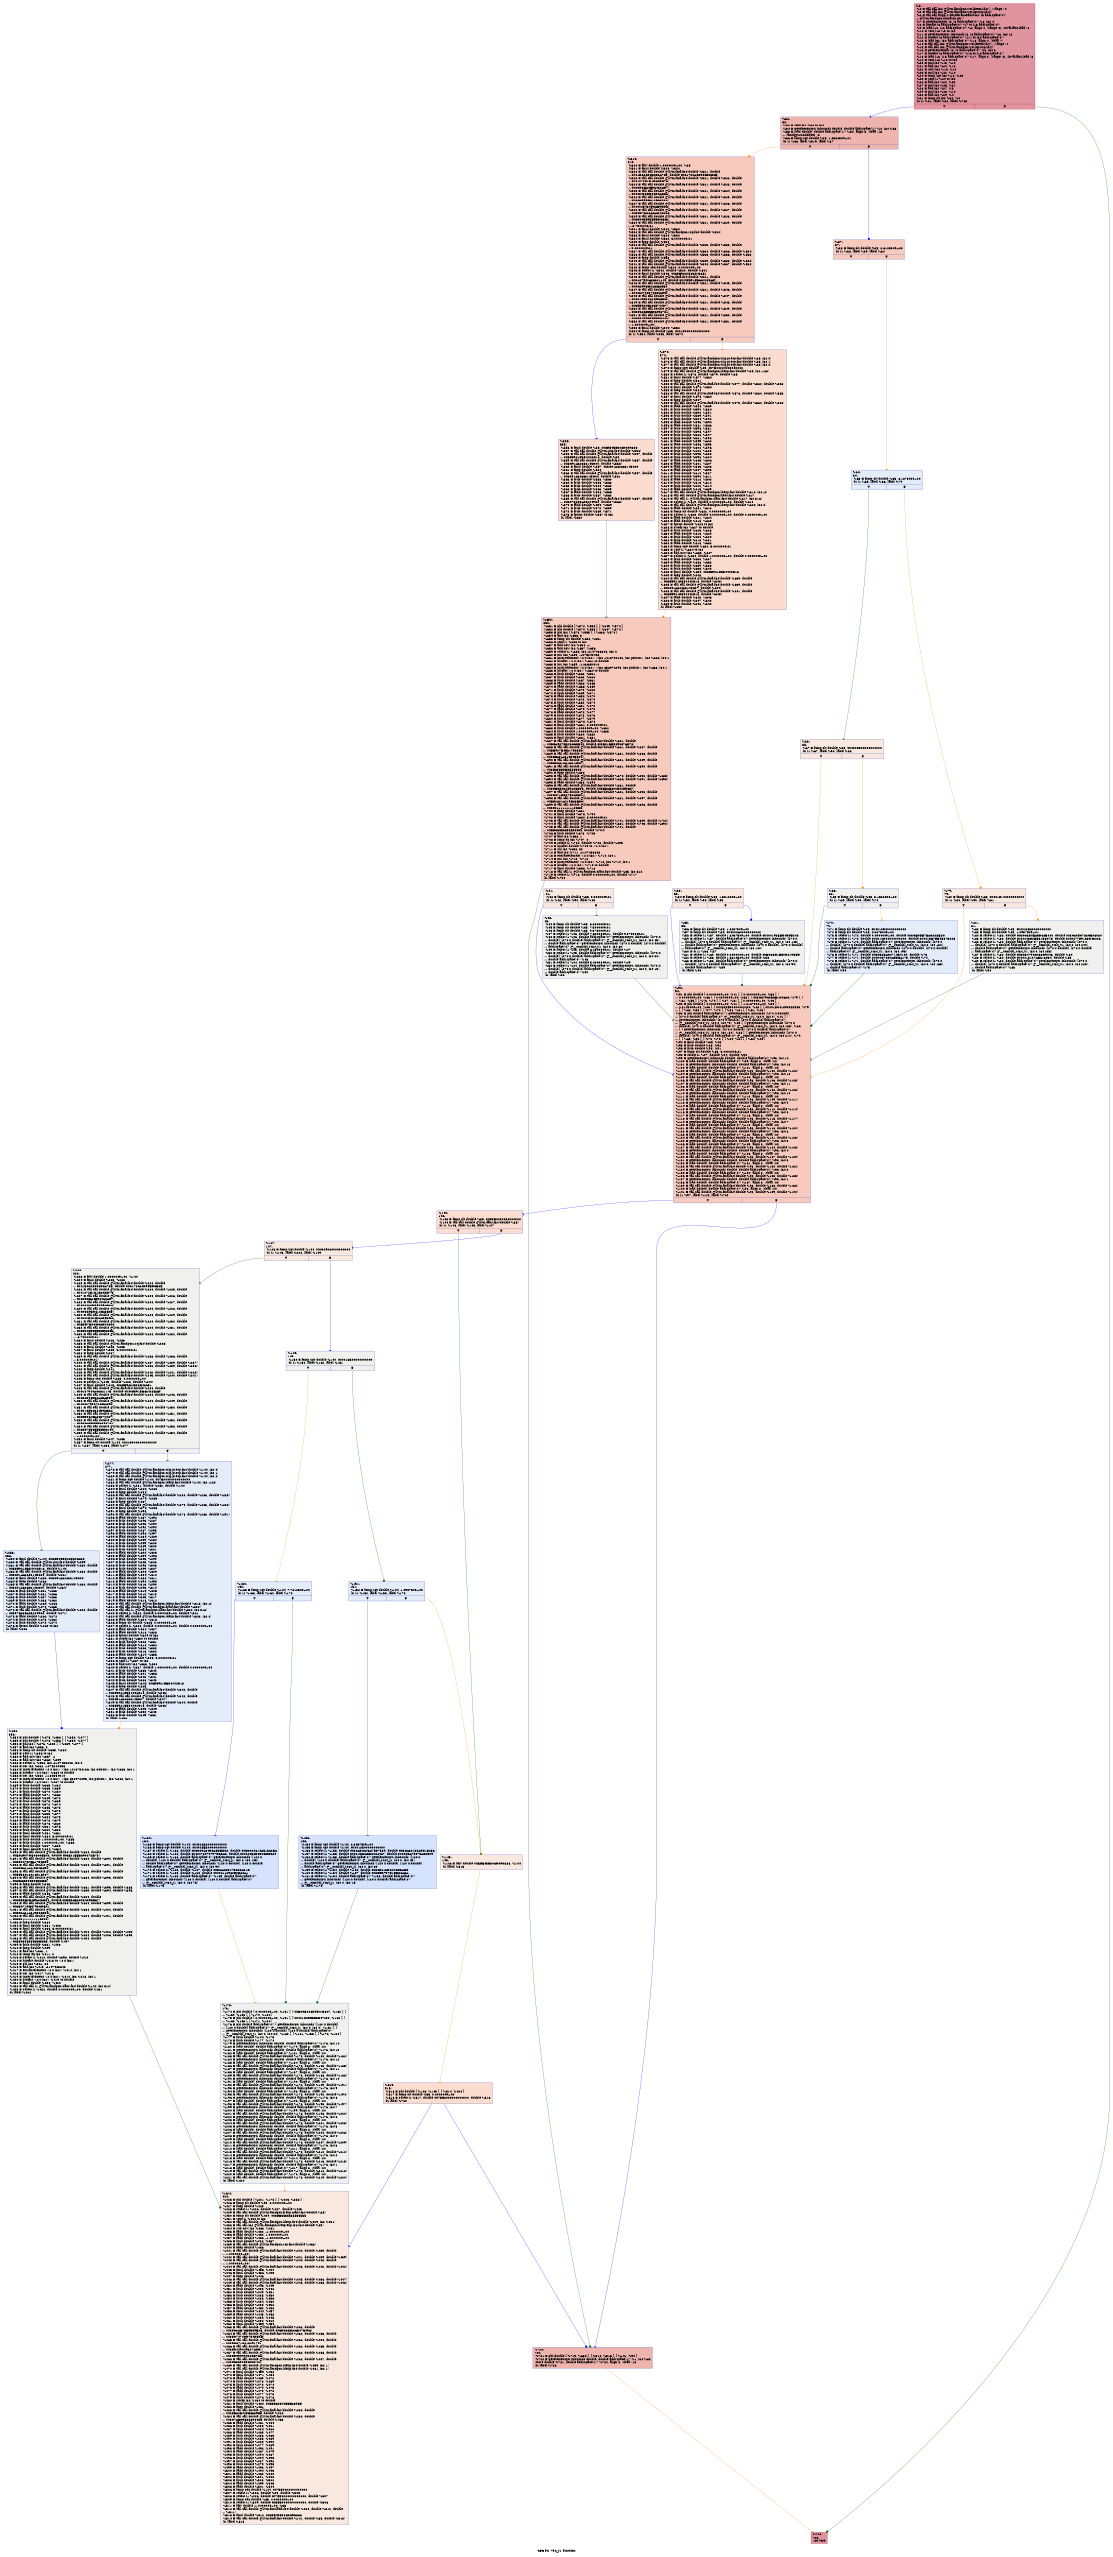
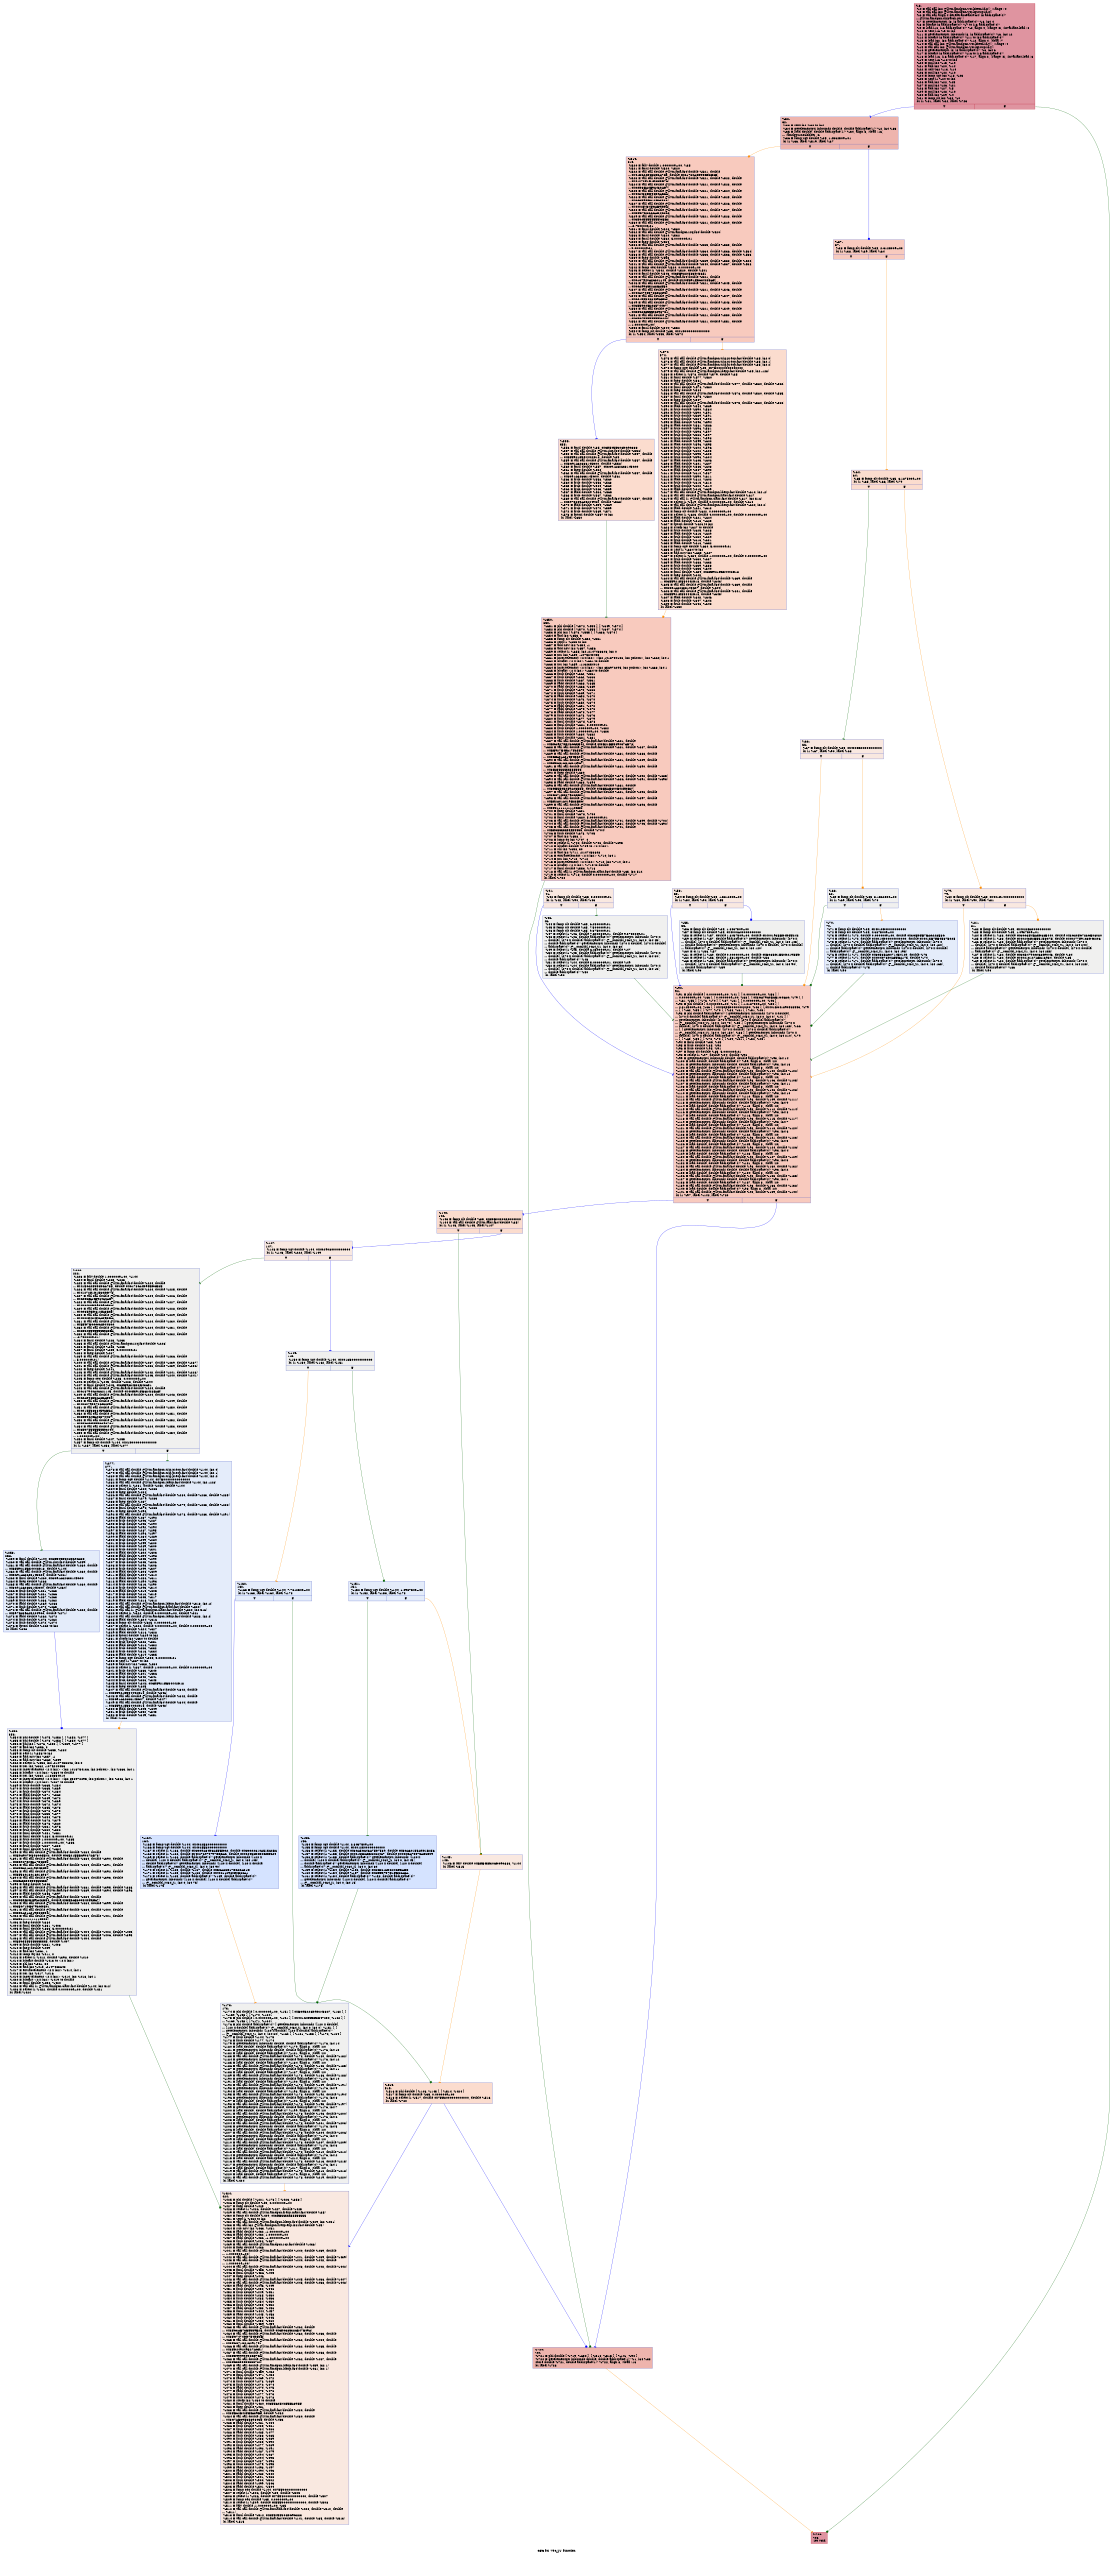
node "%64:": fillcolor #c1d4f470 -> #f7af9170
edge "%162:" -> "%173:": now "%162:" -> "%515:"
